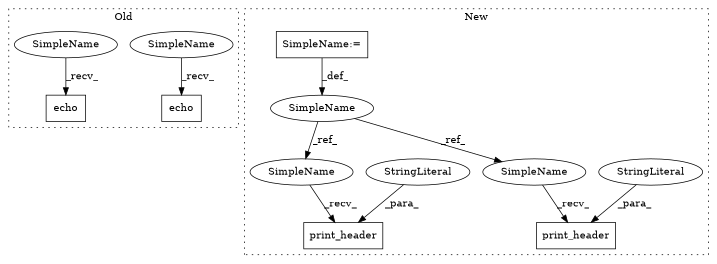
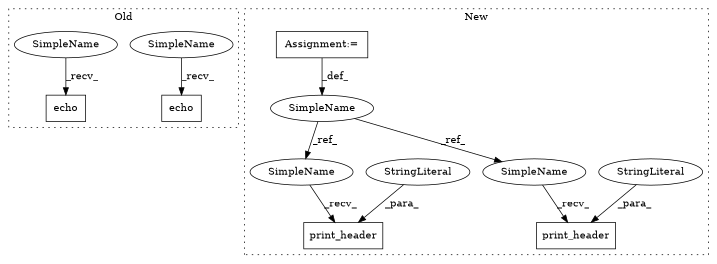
node "SimpleName:=": label "SimpleName:=" -> "Assignment:="
